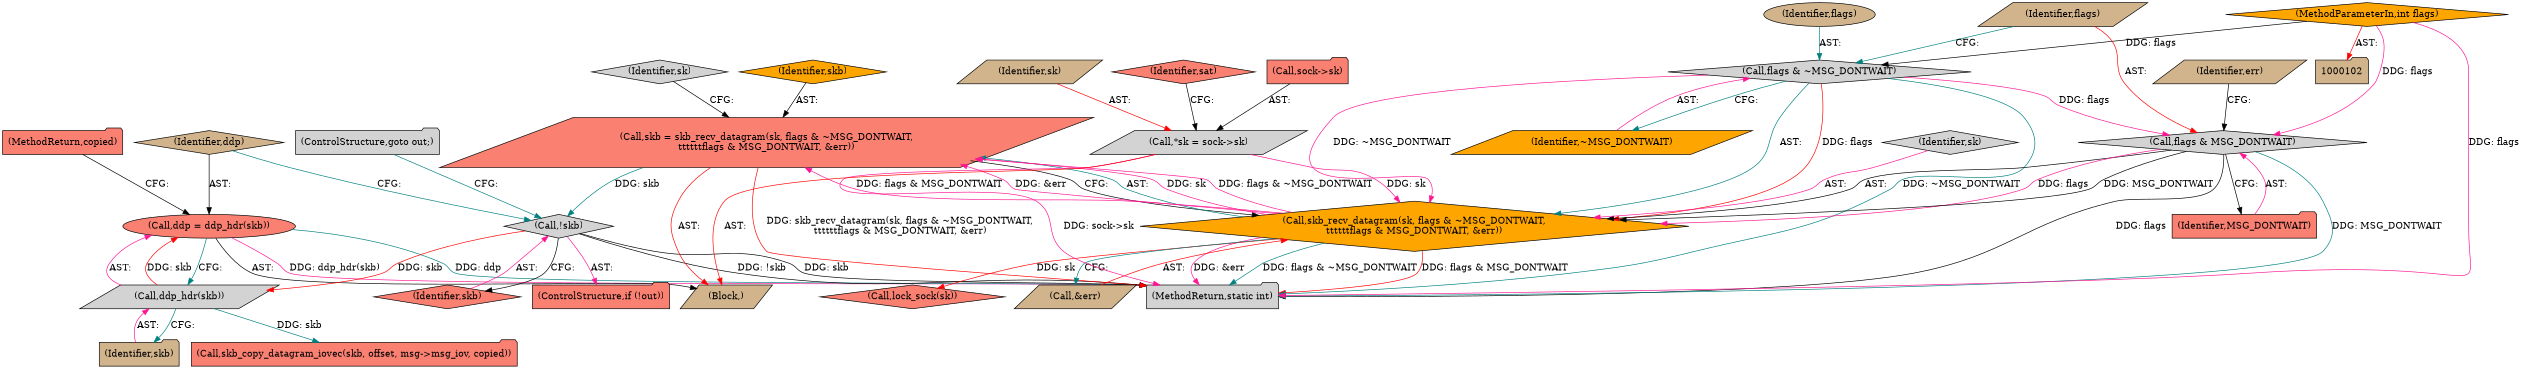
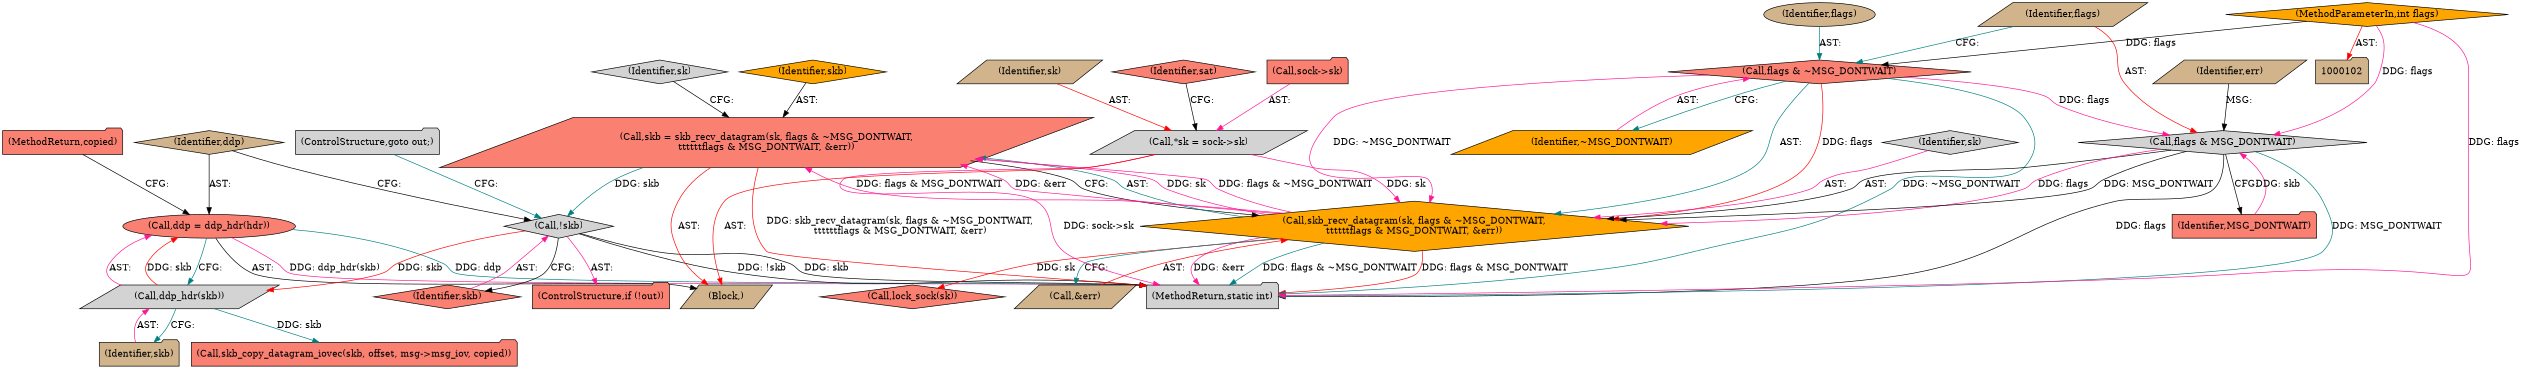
node "(Call,flags & ~MSG_DONTWAIT)": fillcolor lightgrey -> salmon
edge "(Identifier,err)" -> "(Call,flags & MSG_DONTWAIT)": label "CFG: " -> "MSG: "
edge "(Call,sock->sk)" -> "(Call,*sk = sock->sk)": color black -> deeppink
edge "(Identifier,MSG_DONTWAIT)" -> "(Call,flags & MSG_DONTWAIT)": label "AST: " -> "DDG: skb"
edge "(Identifier,ddp)" -> "(Call,!skb)": color teal -> black
node "(Call,ddp = ddp_hdr(skb))": label "(Call,ddp = ddp_hdr(skb))" -> "(Call,ddp = ddp_hdr(hdr))"
